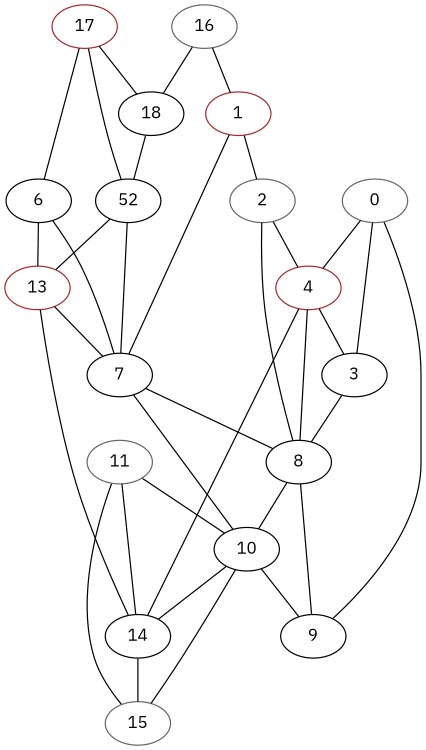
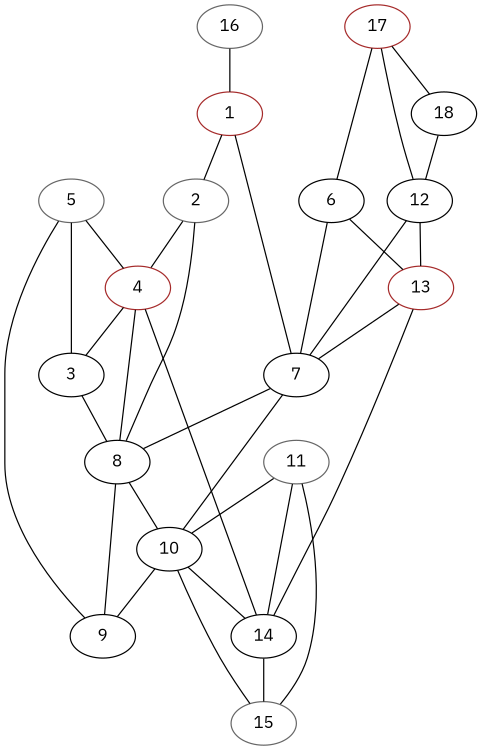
edge "16" -- "18": removed
node "52": label "52" -> "12"
node "0": label "0" -> "5"
